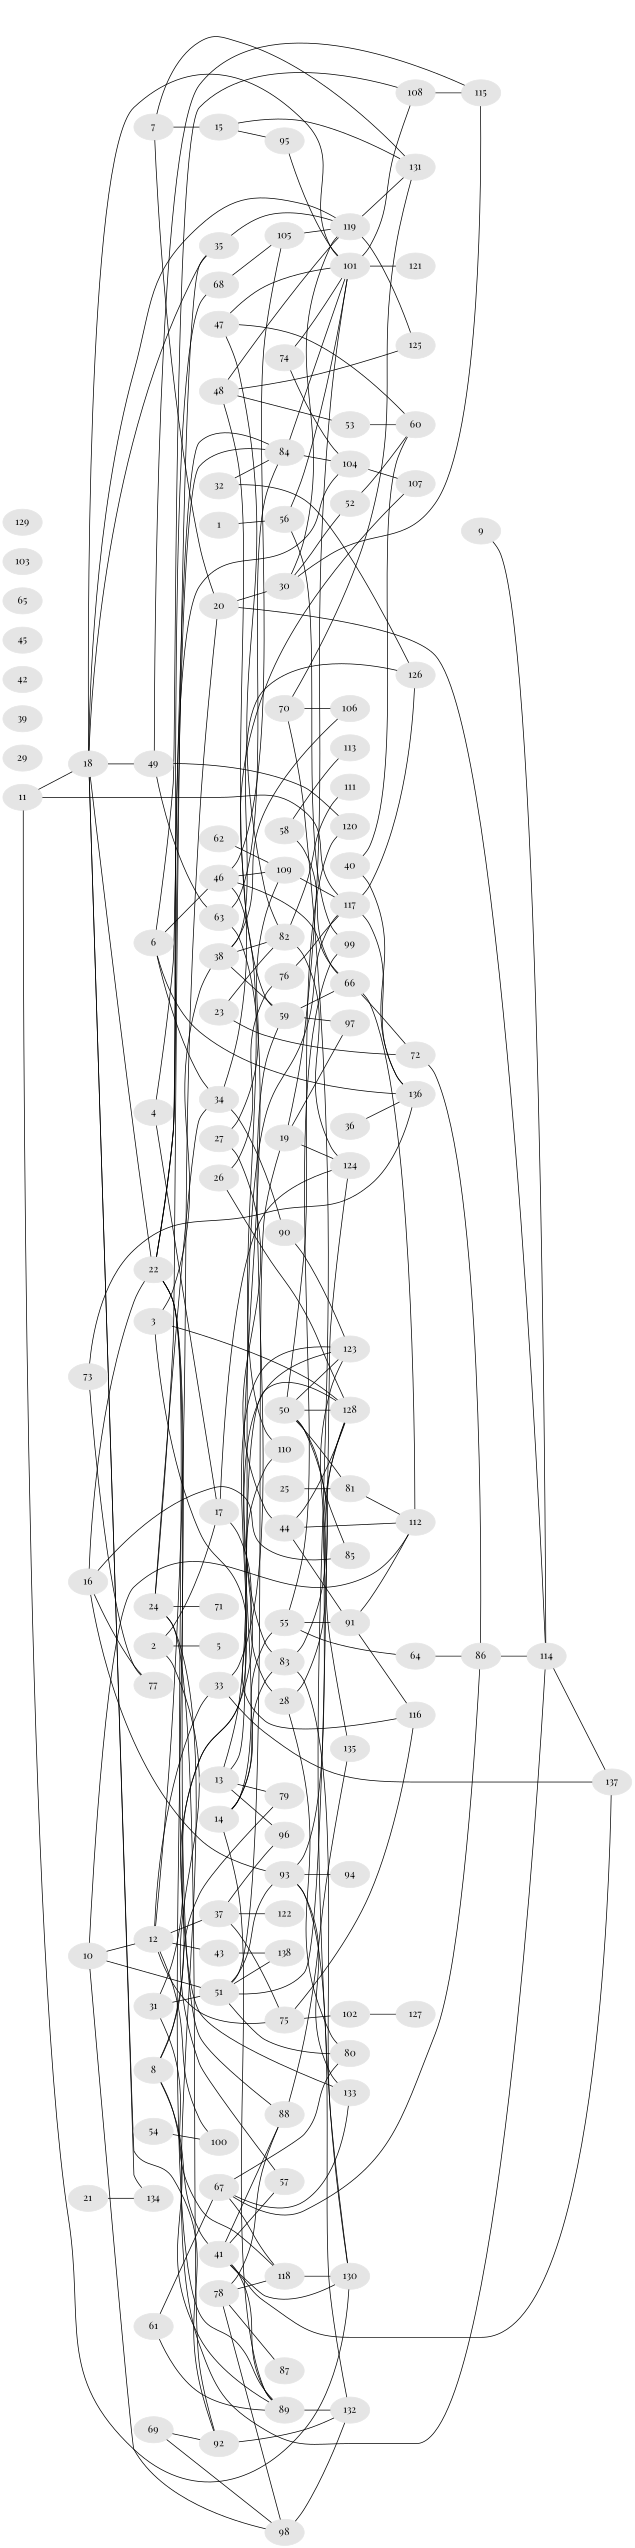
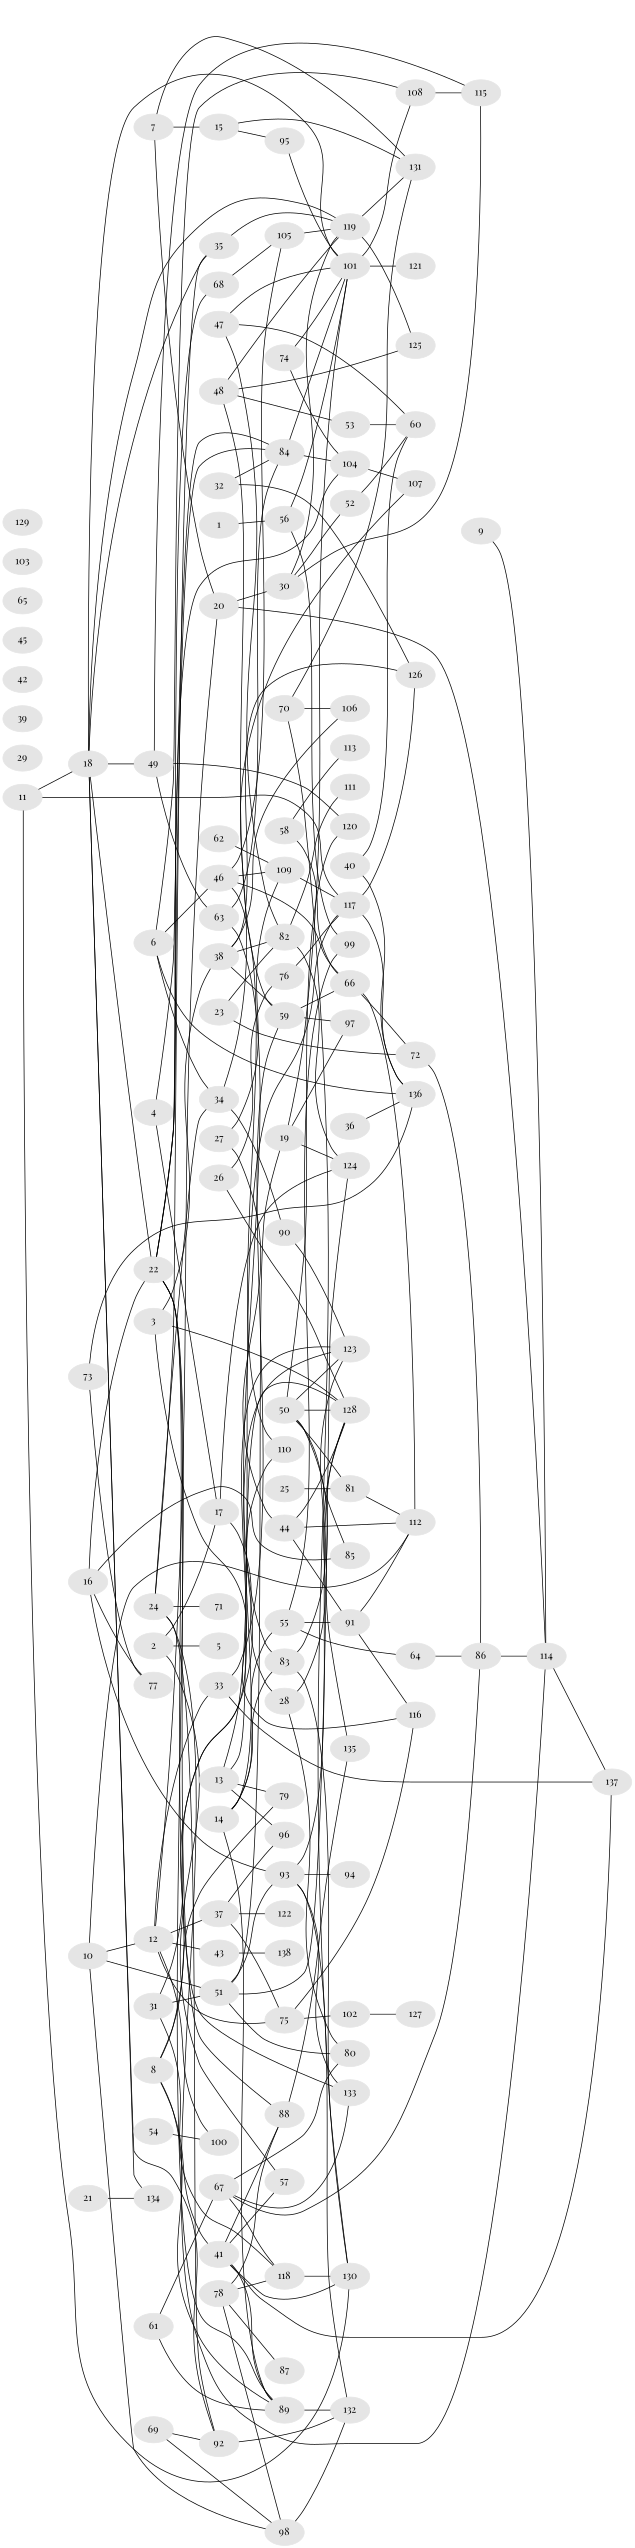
edge "138" -- "51": removed
